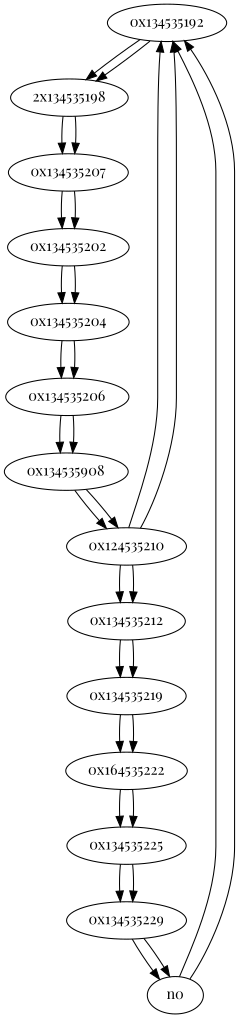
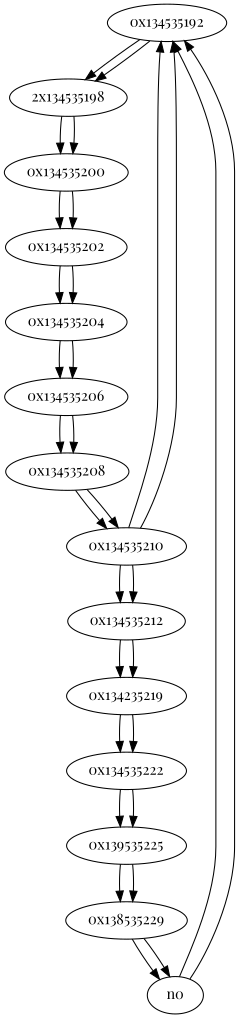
node "0x134535207": label "0x134535207" -> "0x134535200"
node "0x134535908": label "0x134535908" -> "0x134535208"
node "0x124535210": label "0x124535210" -> "0x134535210"
node "0x134535219": label "0x134535219" -> "0x134235219"
node "0x164535222": label "0x164535222" -> "0x134535222"
node "0x134535225": label "0x134535225" -> "0x139535225"
node "0x134535229": label "0x134535229" -> "0x138535229"
